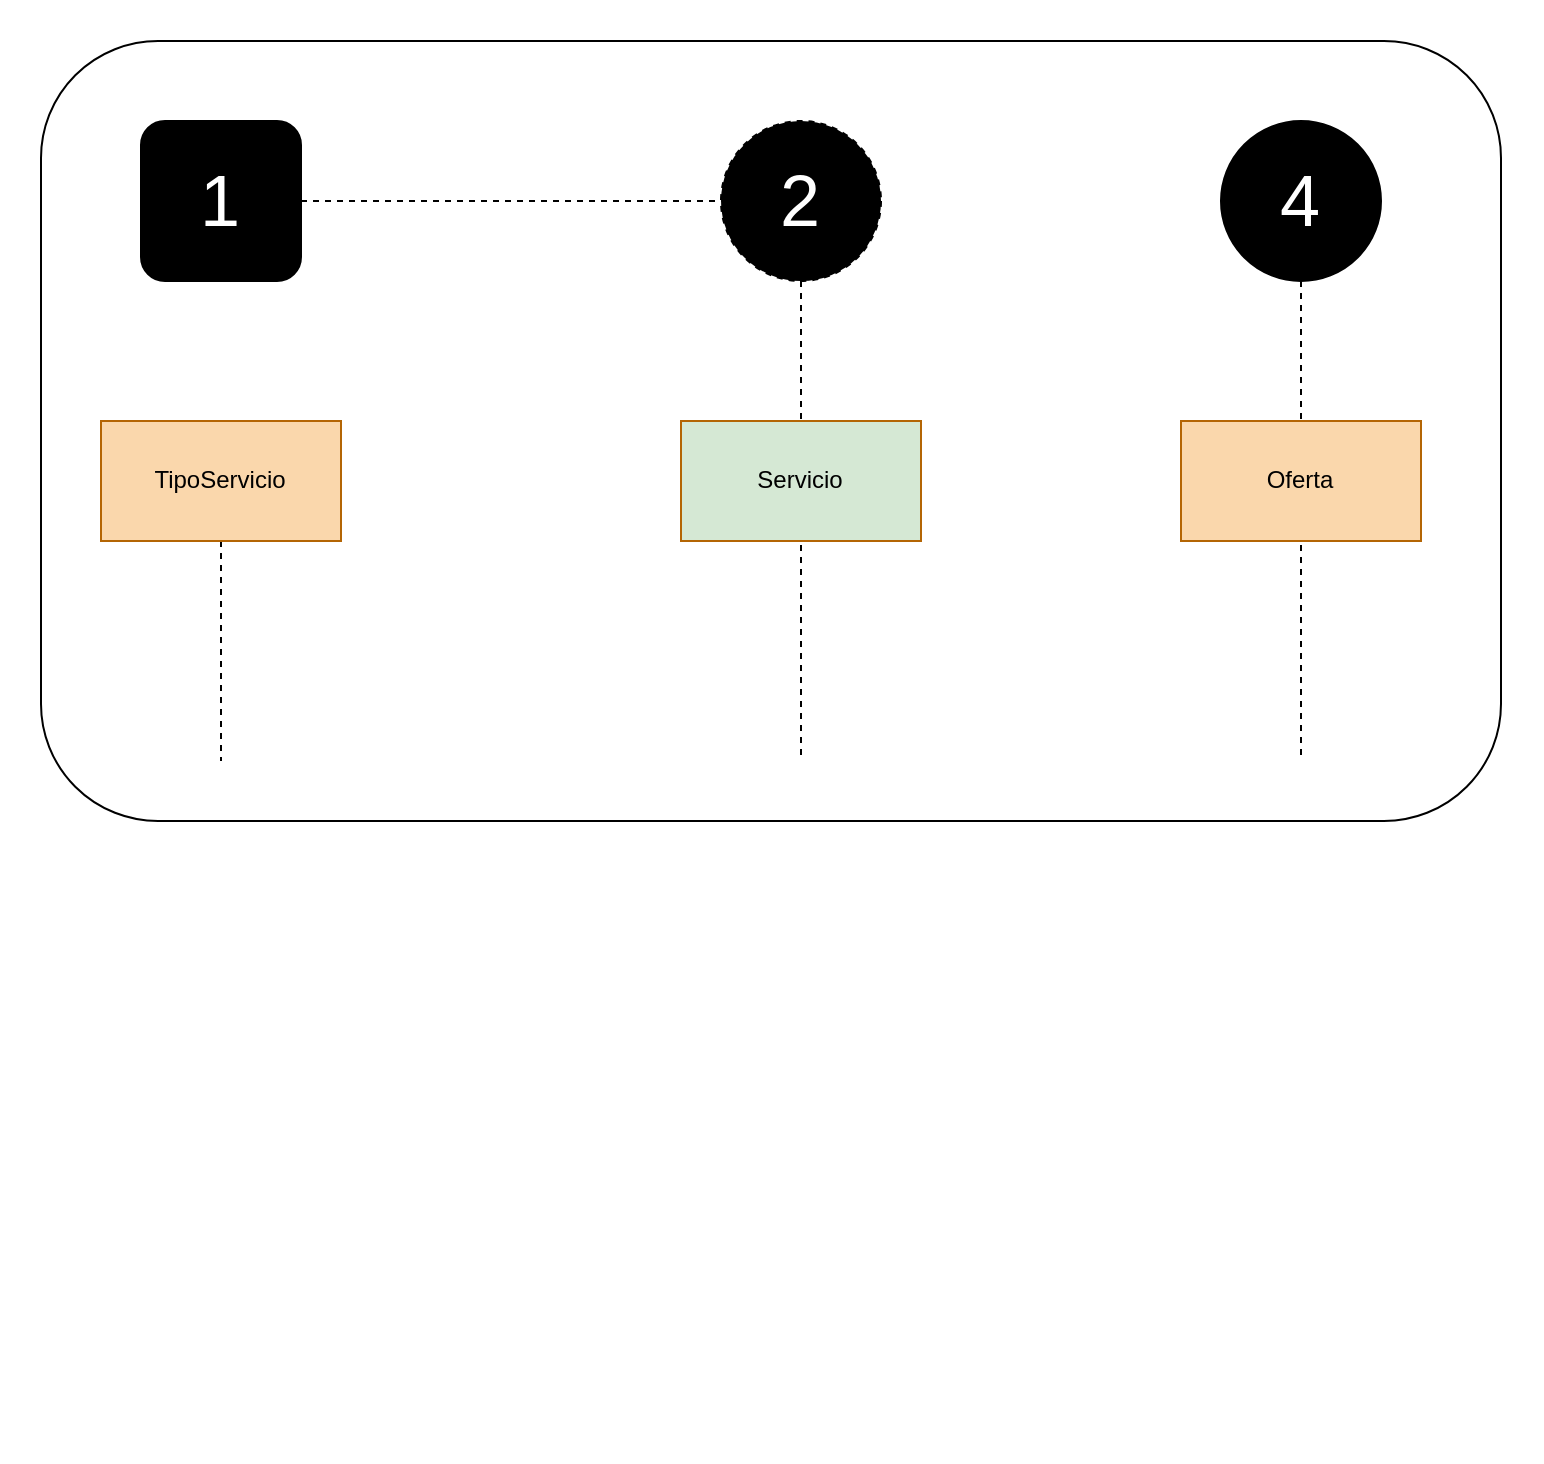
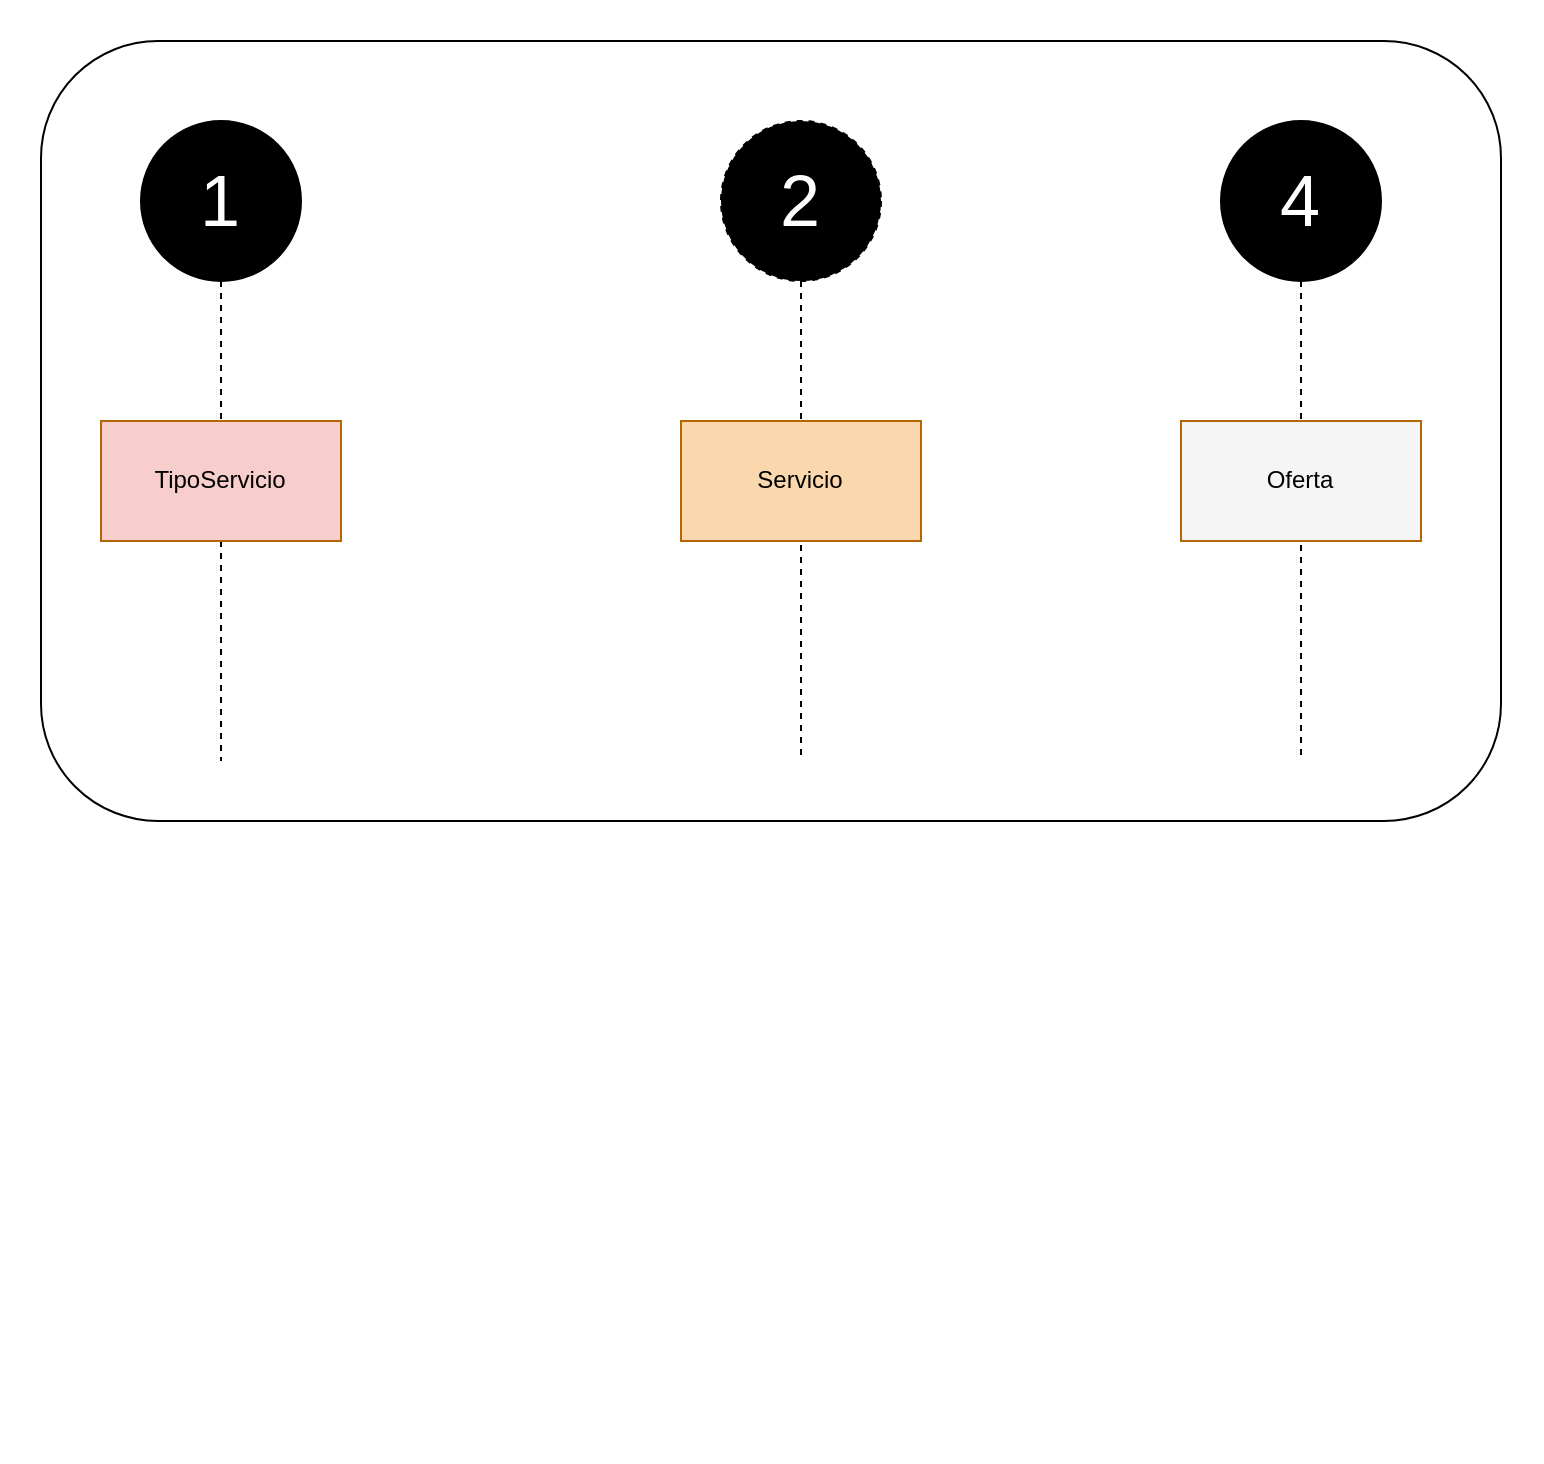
node "1": shape rounded rectangle -> ellipse
edge "1" -- "2": now "1" -- "TipoServicio"
node "TipoServicio": fillcolor #fad7ac -> #f8cecc
node "Servicio": fillcolor #d5e8d4 -> #fad7ac
node "Oferta": fillcolor #fad7ac -> #f5f5f5
